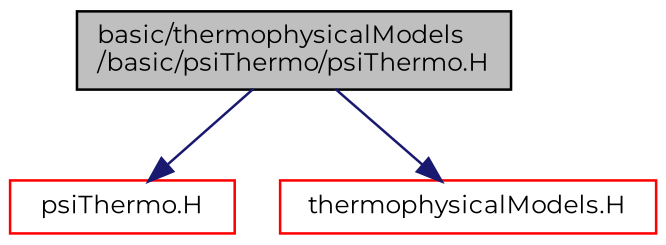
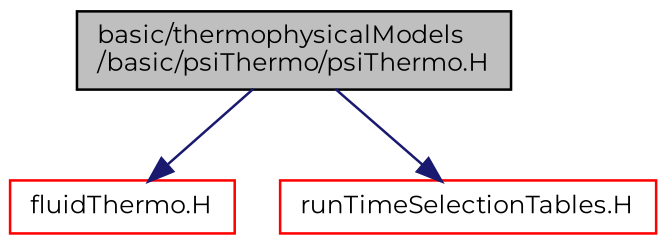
node "psiThermo.H": label "psiThermo.H" -> "fluidThermo.H"
node "thermophysicalModels.H": label "thermophysicalModels.H" -> "runTimeSelectionTables.H"
